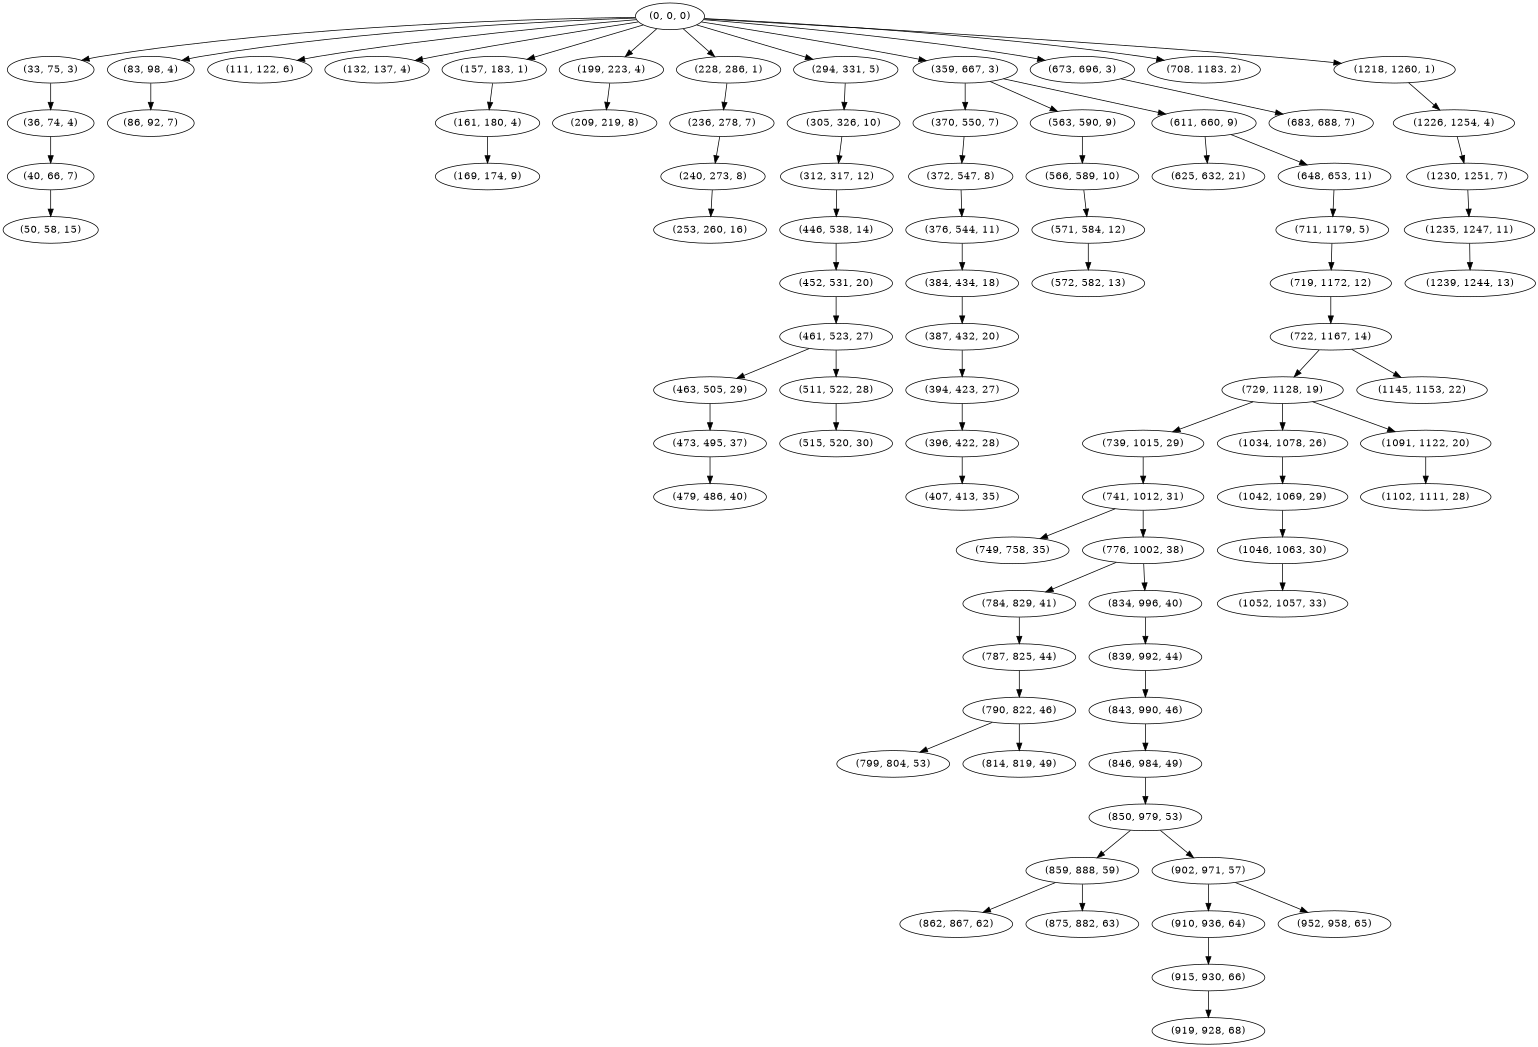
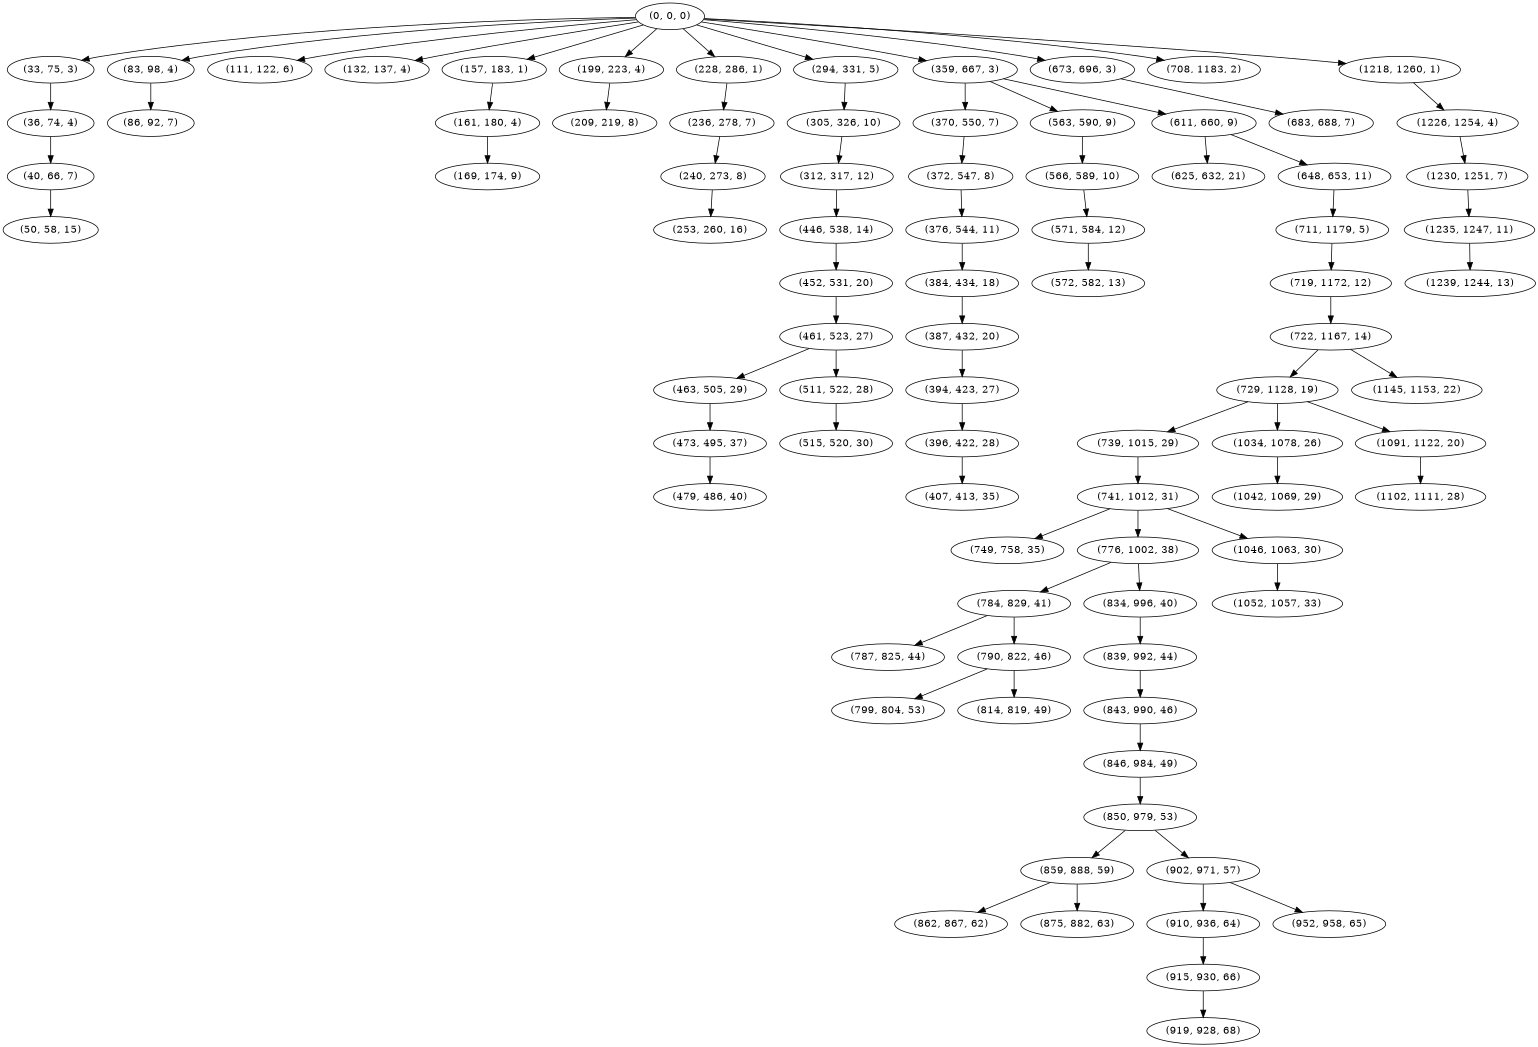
edge "(1042, 1069, 29)" -> "(1046, 1063, 30)": now "(741, 1012, 31)" -> "(1046, 1063, 30)"
edge "(787, 825, 44)" -> "(790, 822, 46)": now "(784, 829, 41)" -> "(790, 822, 46)"
